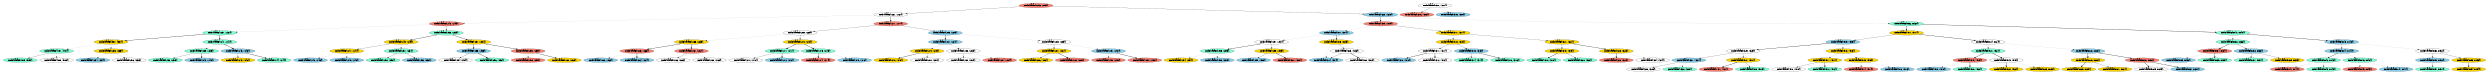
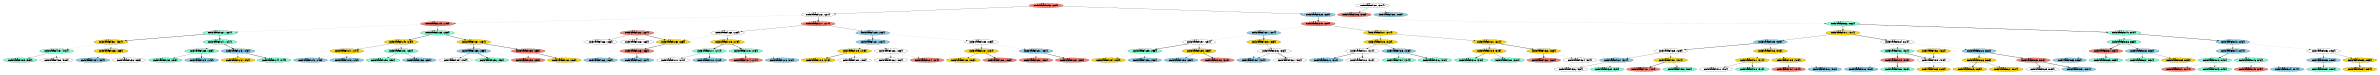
edge "Node{data=[7265, 7265]}" -> "Node{data=[7267, 7267]}": reversed
edge "Node{data=[7979, 7979]}" -> "Node{data=[7922, 7922]}": reversed
